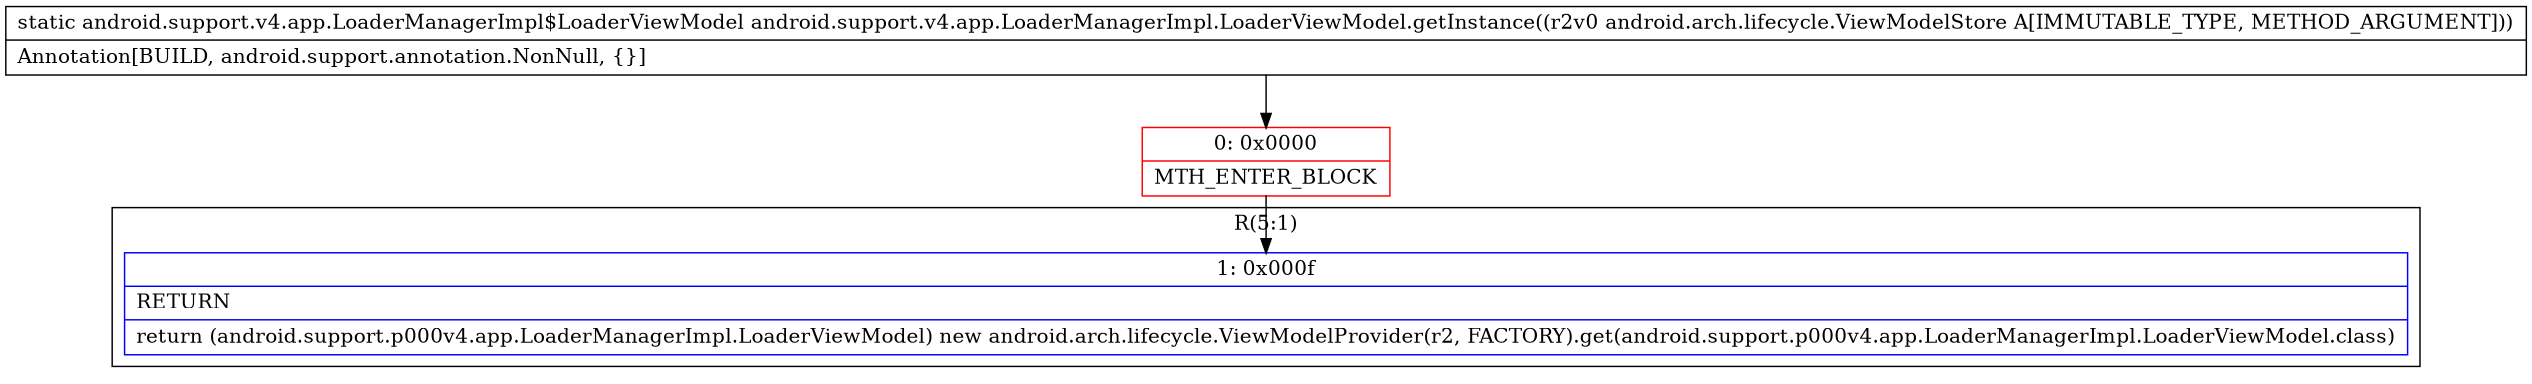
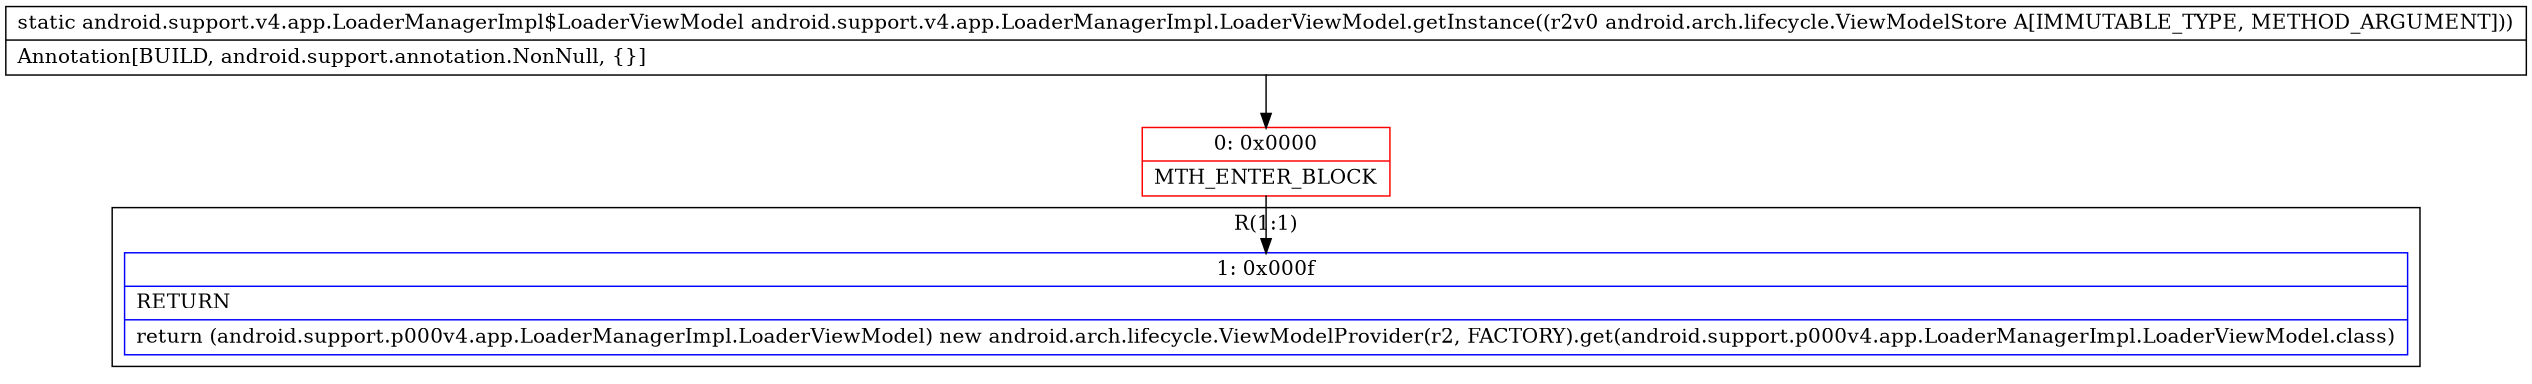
cluster "R(5:1)": label "R(5:1)" -> "R(1:1)"
